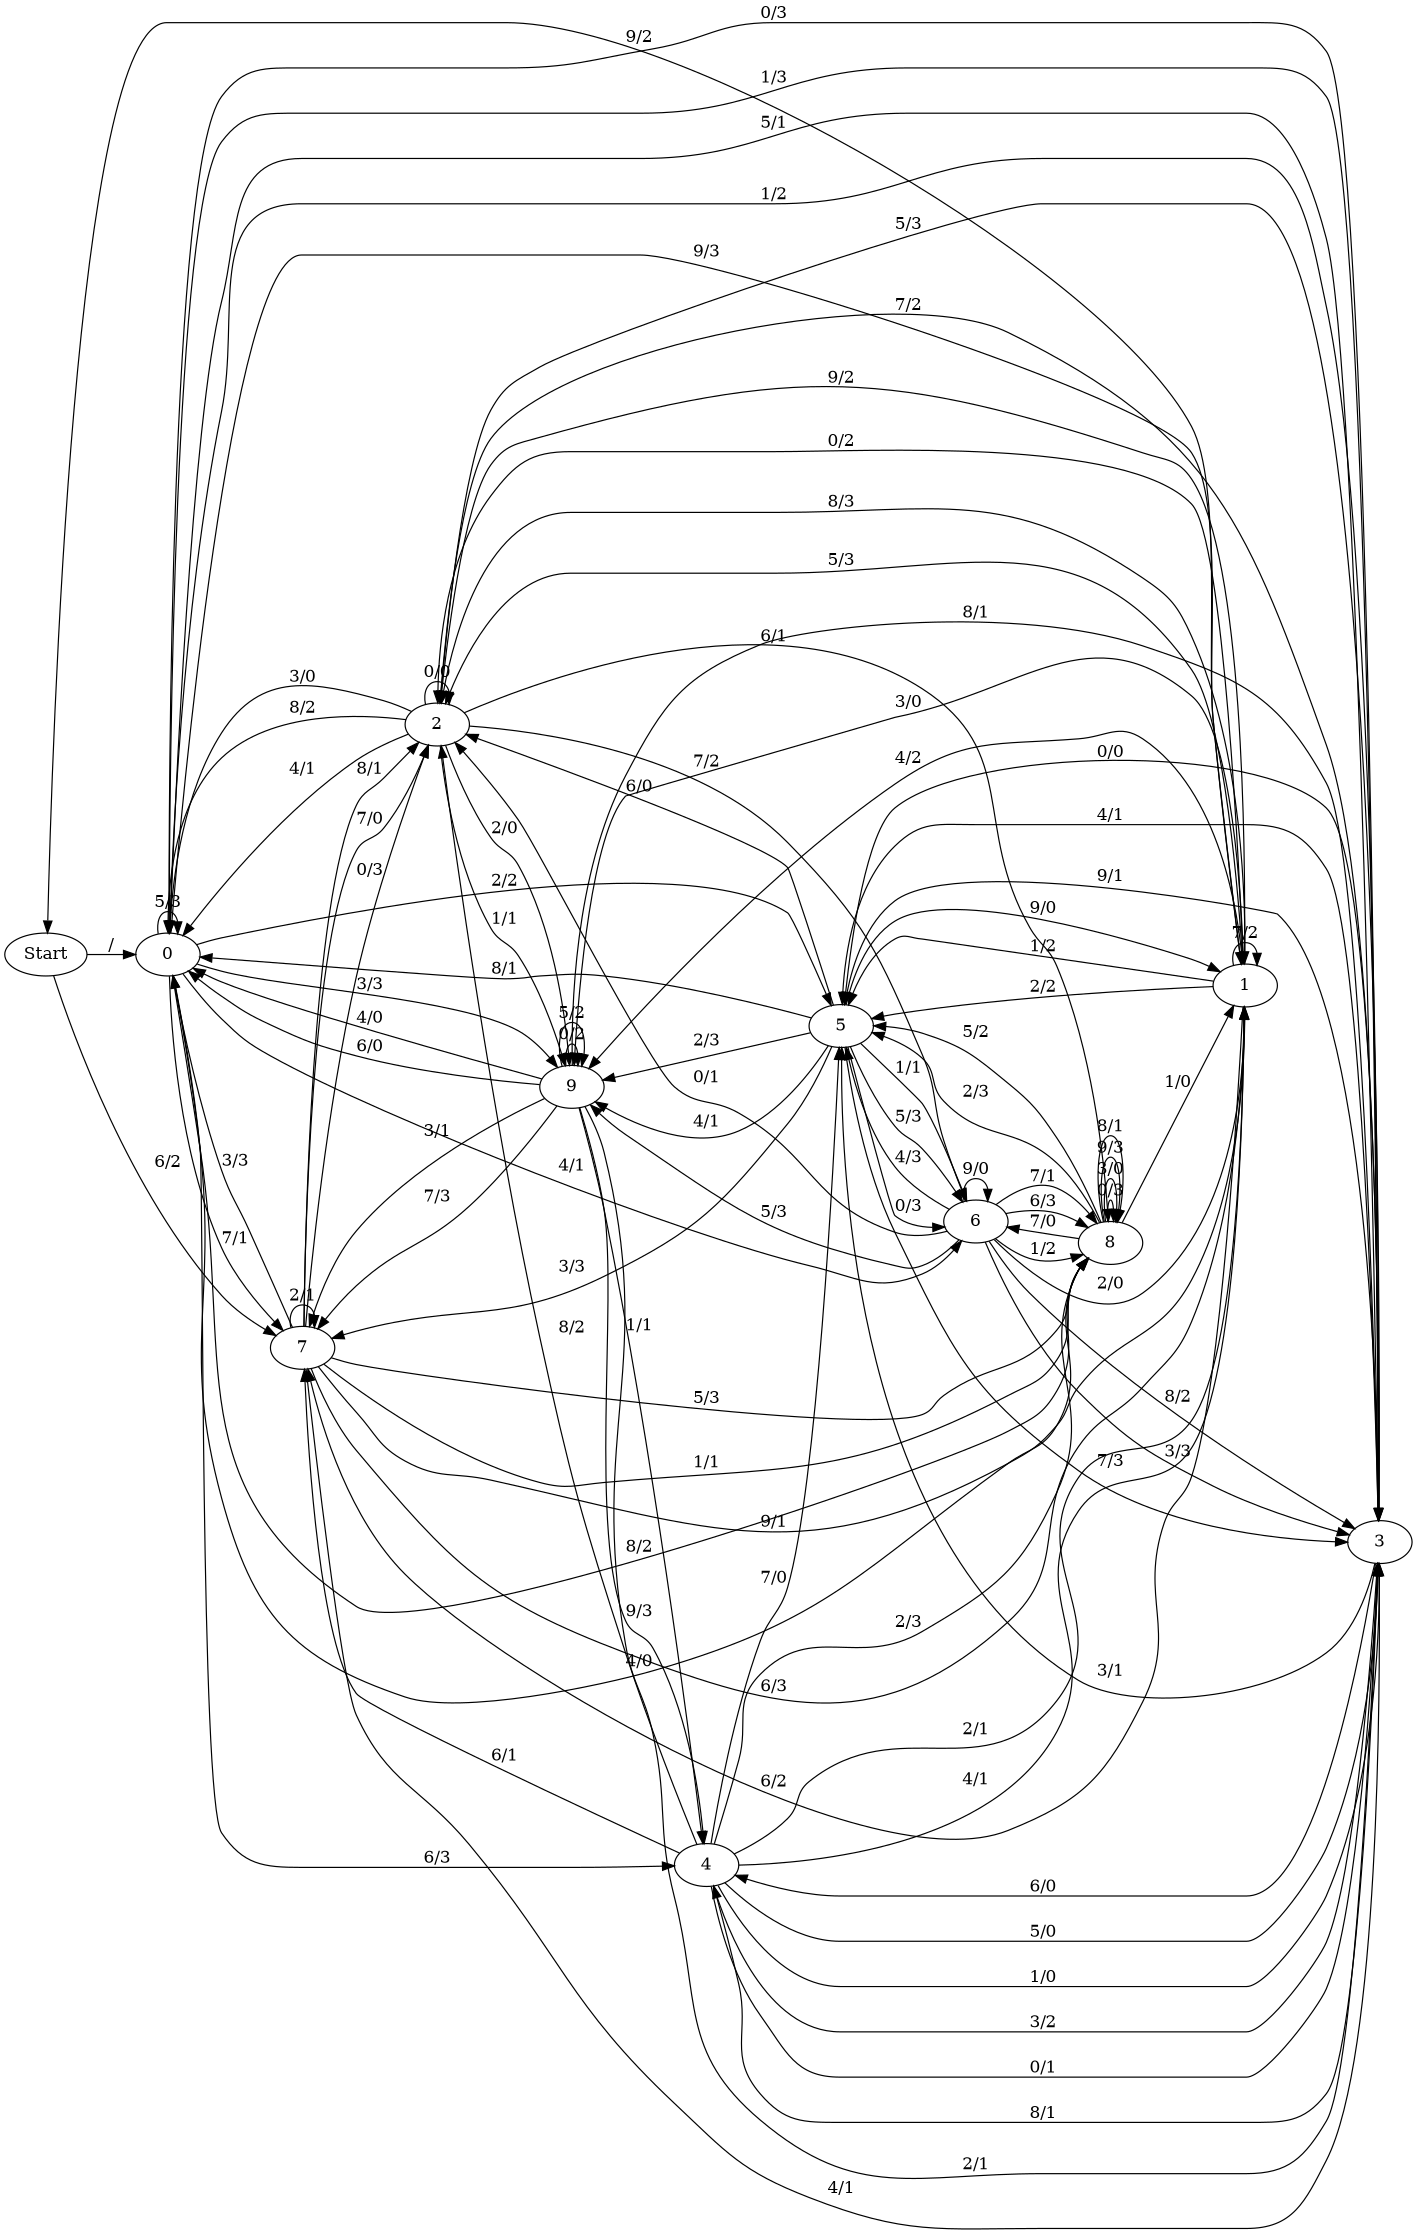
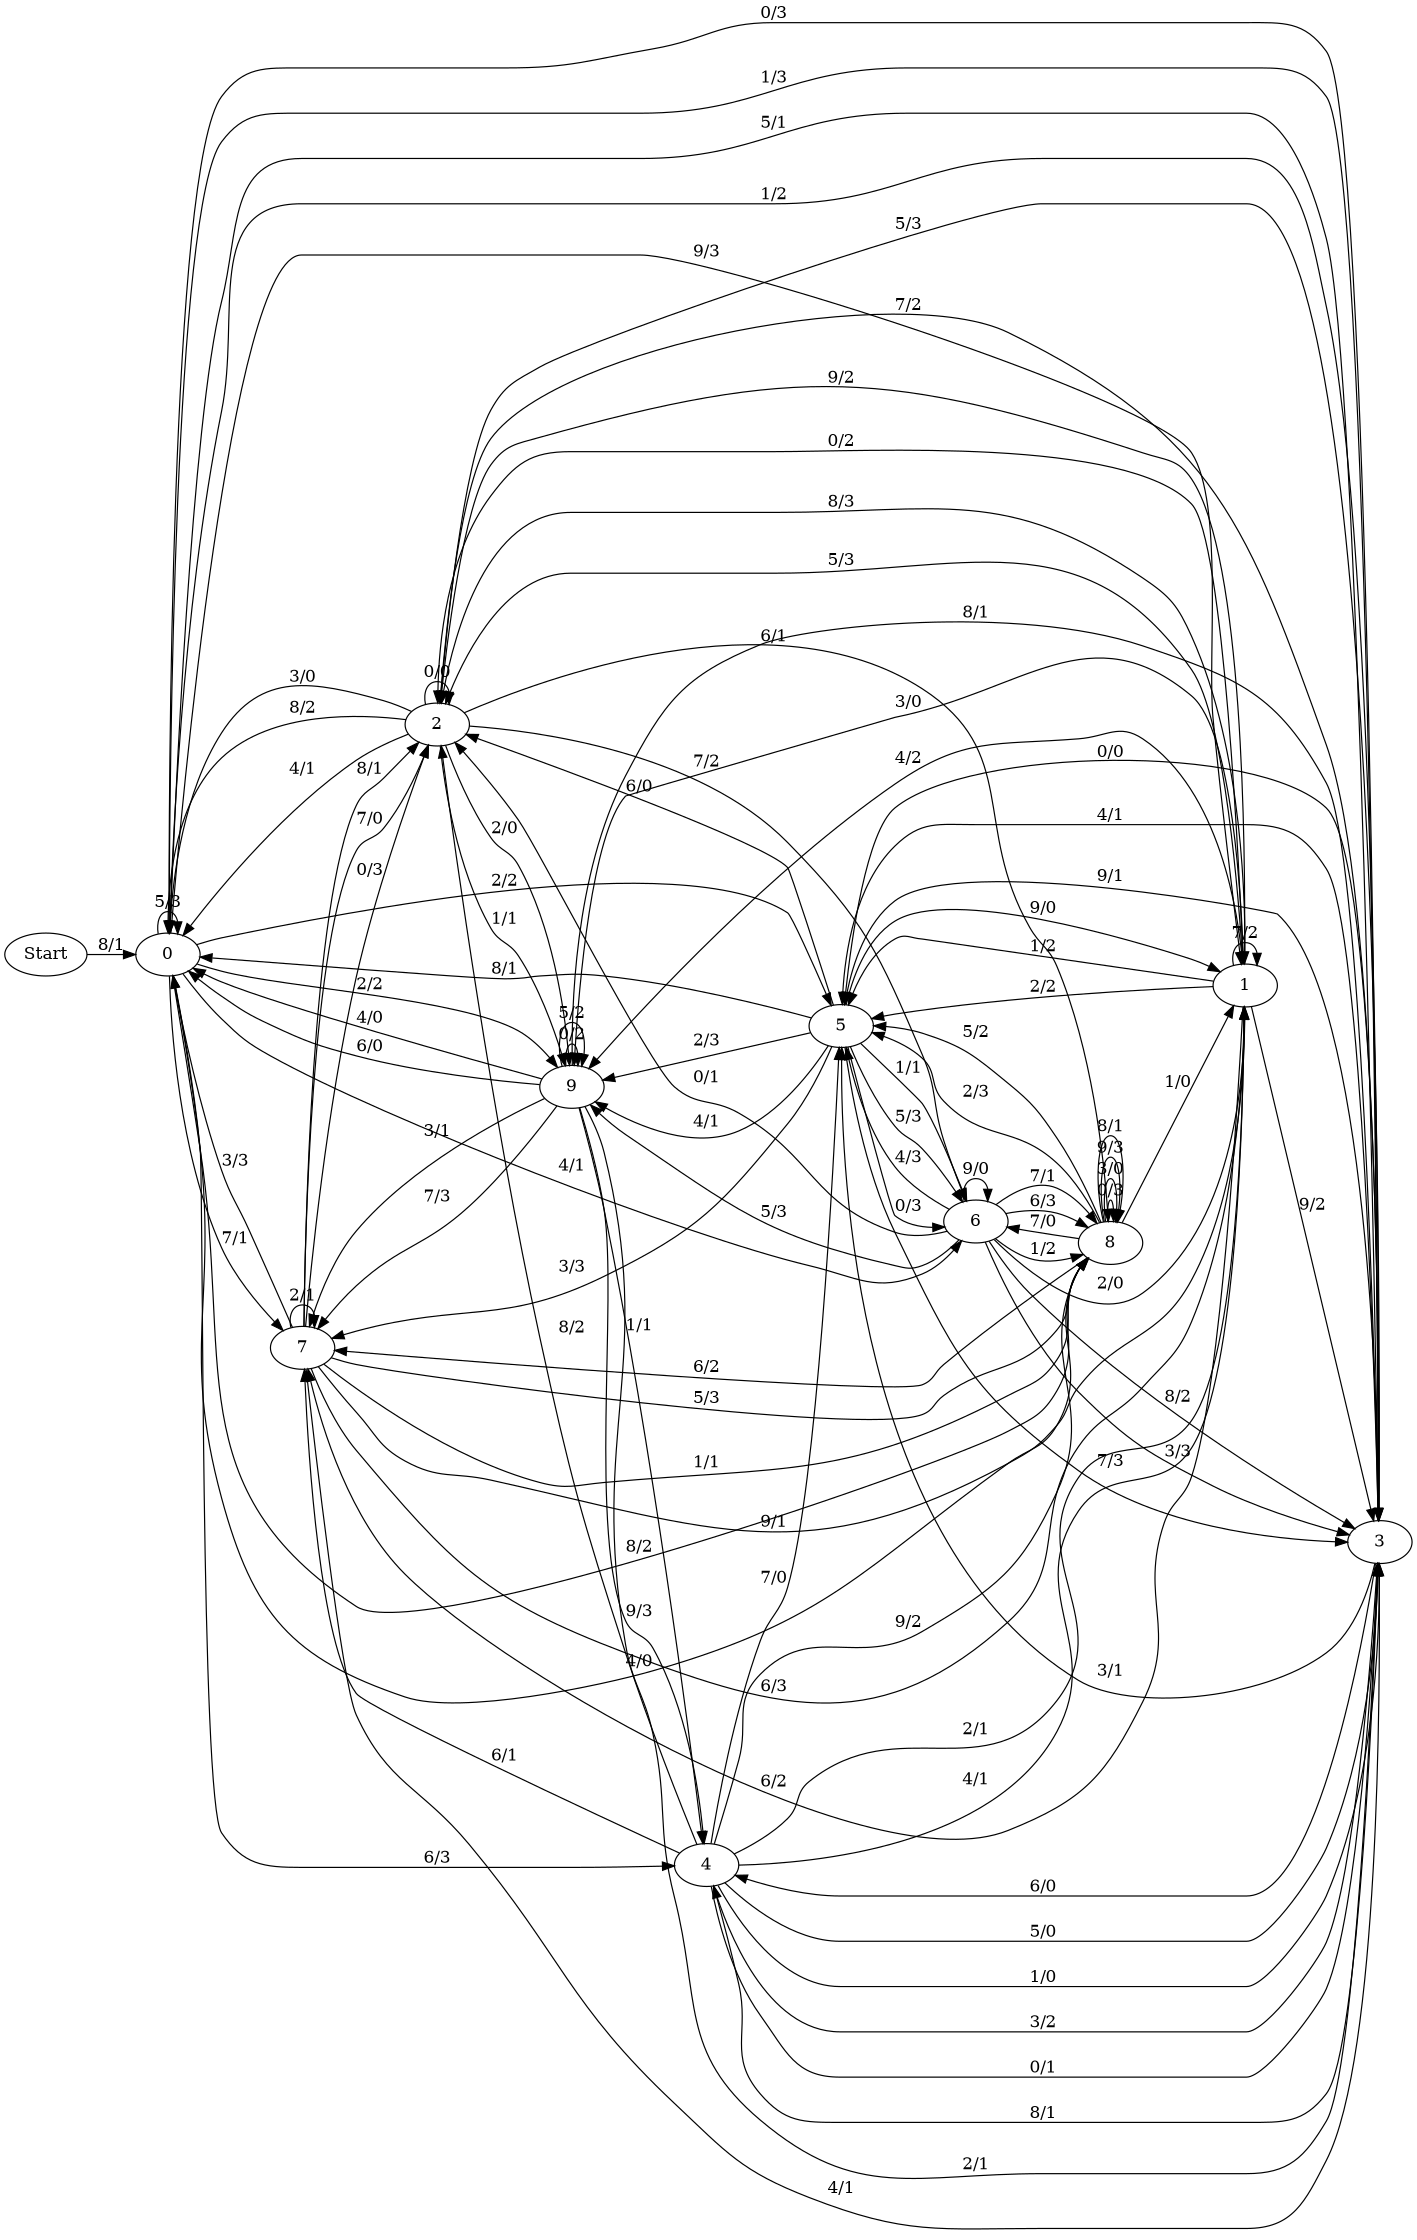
edge "1" -> "Start": now "1" -> "3"
edge "Start" -> "0": label "/" -> "8/1"
edge "0" -> "9": label "3/3" -> "2/2"
edge "Start" -> "7": now "8" -> "7"
edge "4" -> "8": label "2/3" -> "9/2"
